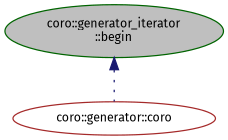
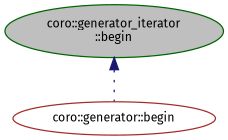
node "coro::generator::coro": label "coro::generator::coro" -> "coro::generator::begin"
